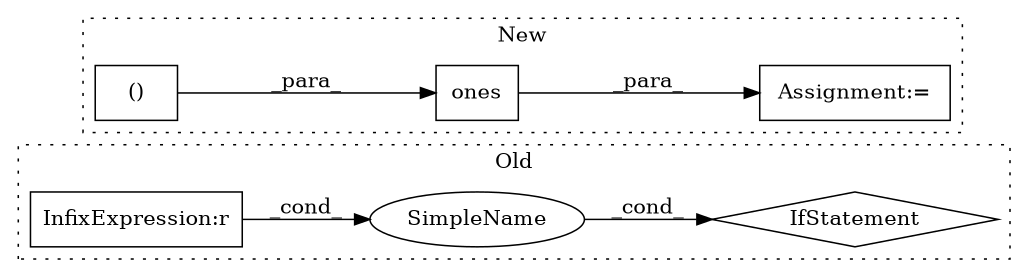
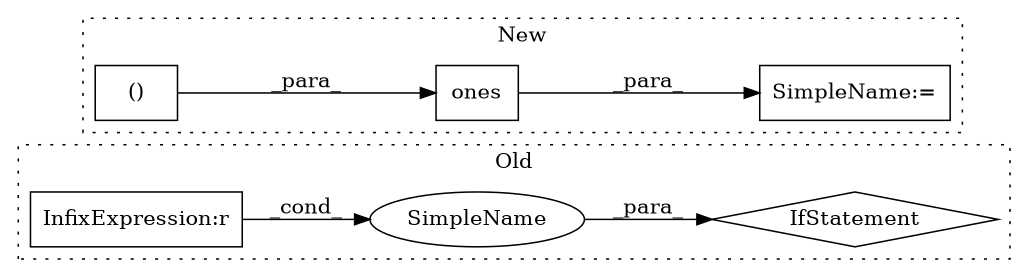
node "Assignment:=": label "Assignment:=" -> "SimpleName:="
edge "SimpleName" -> "IfStatement": label "_cond_" -> "_para_"
